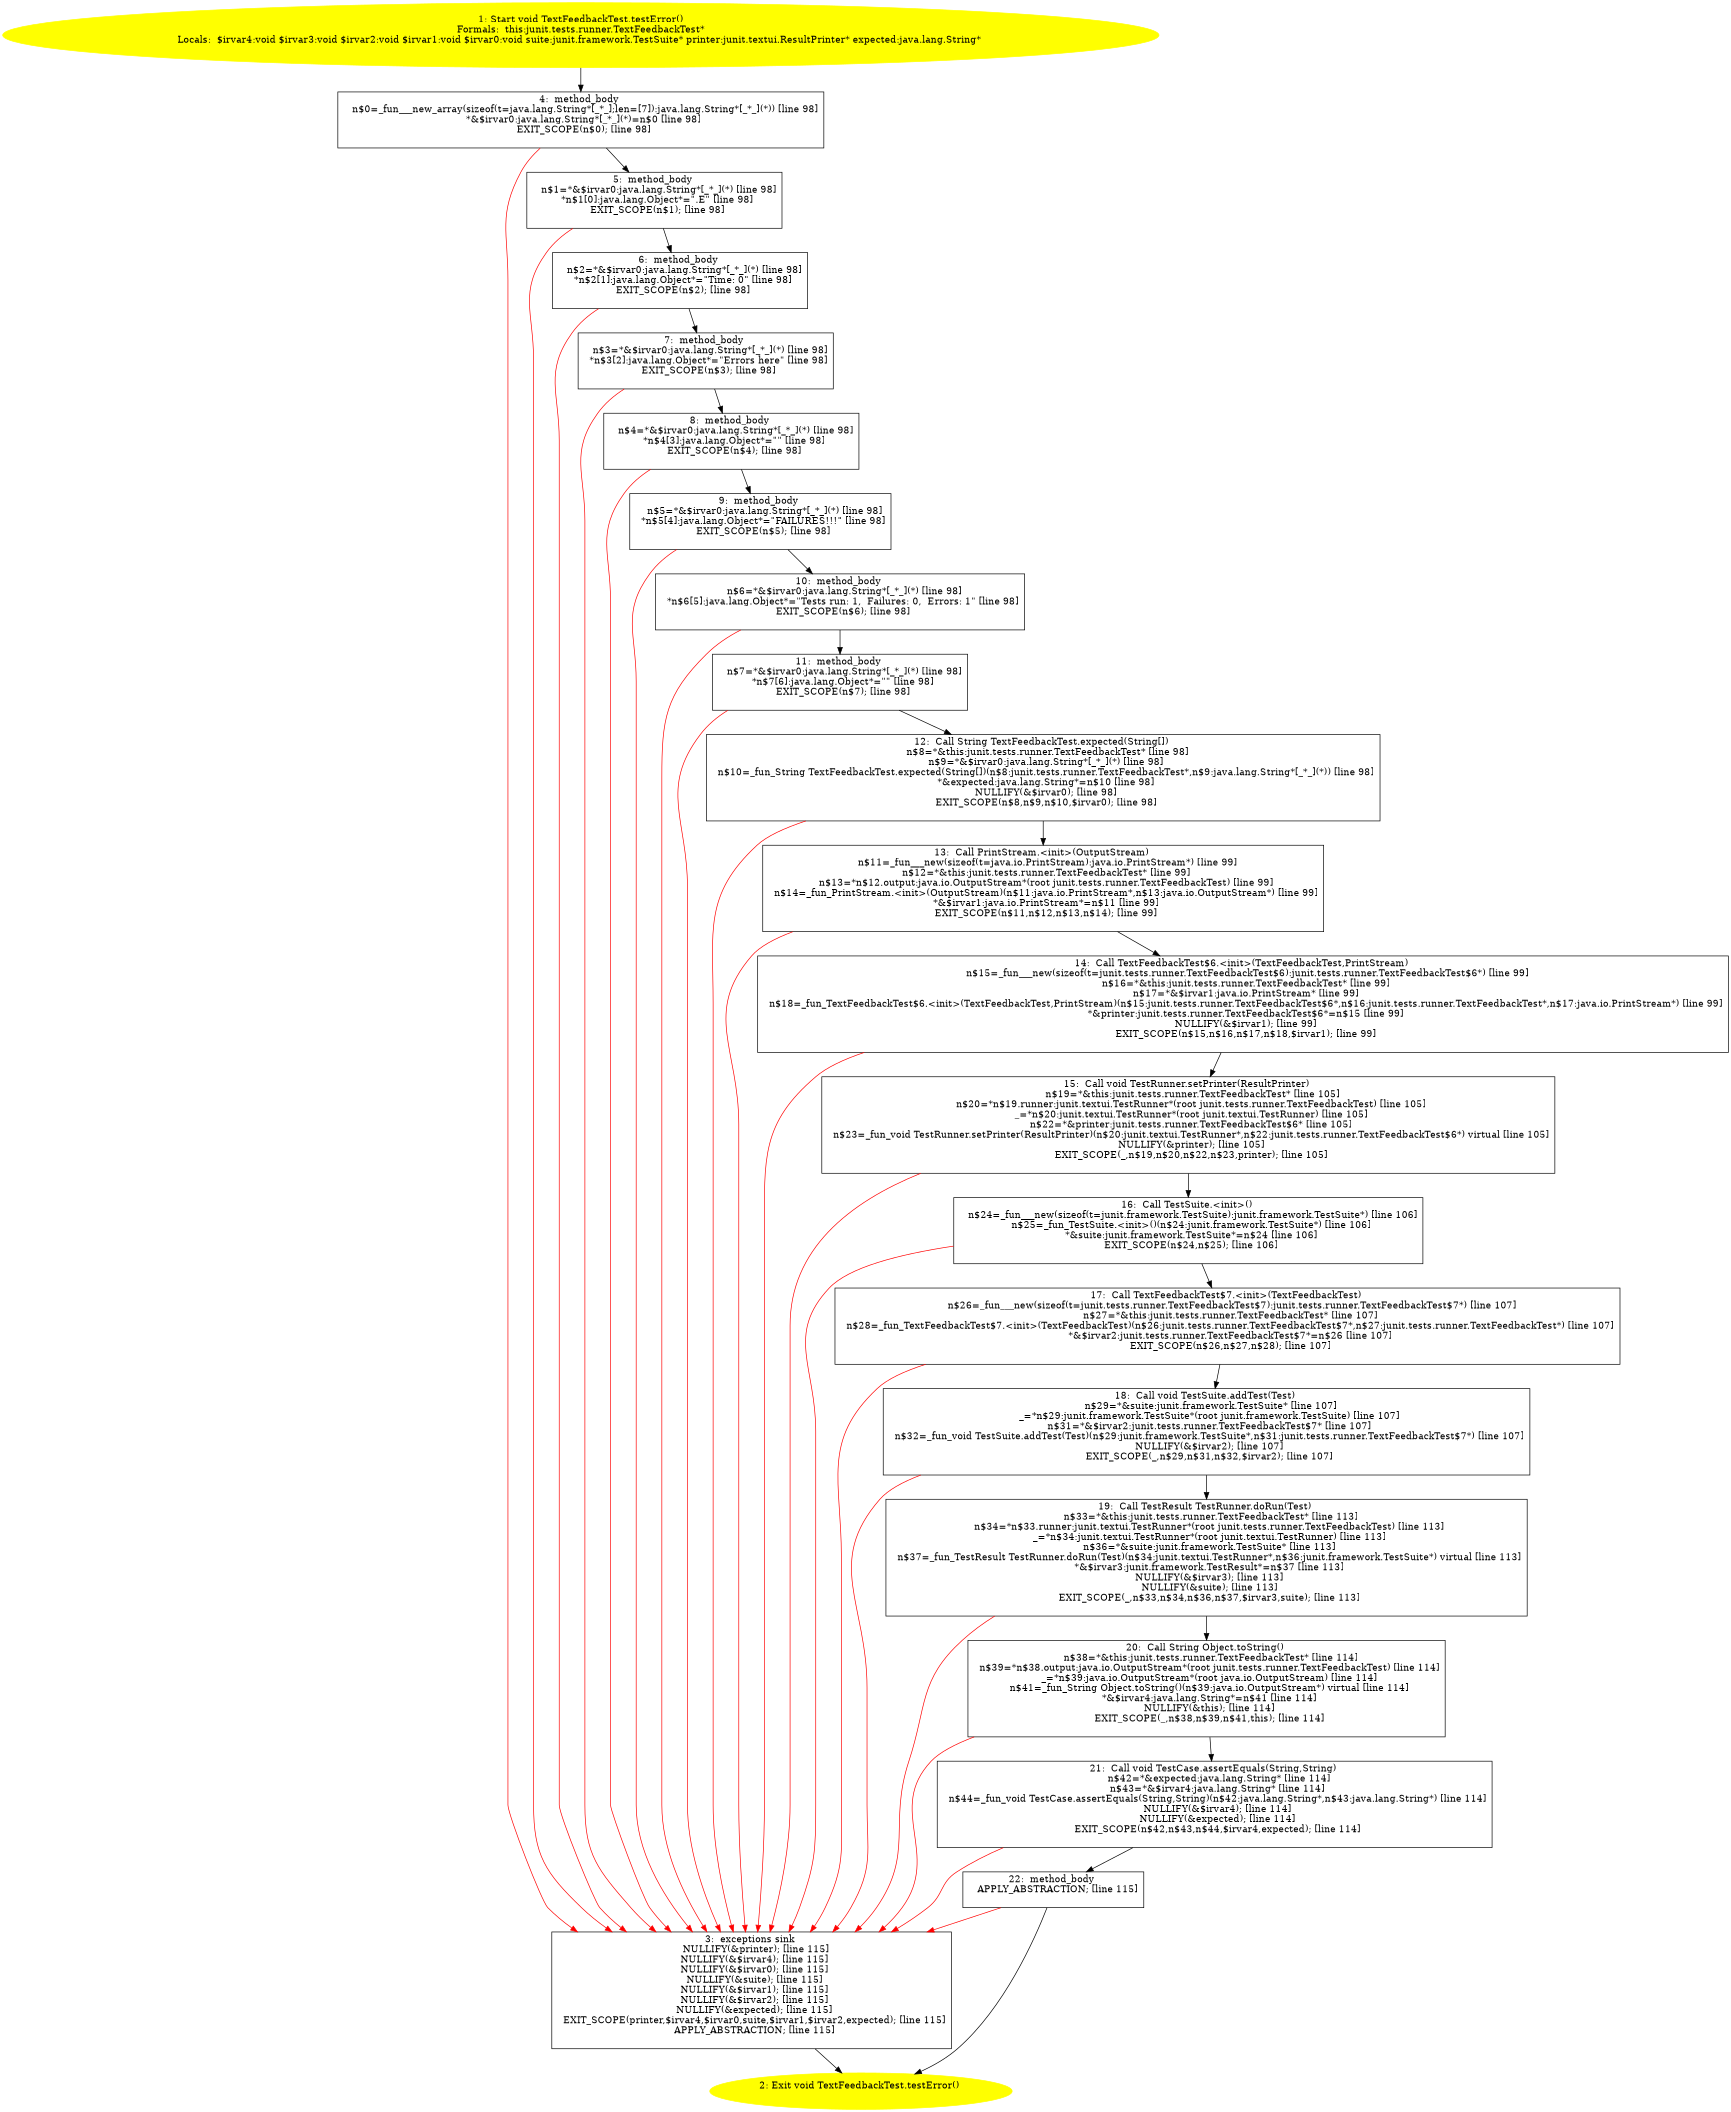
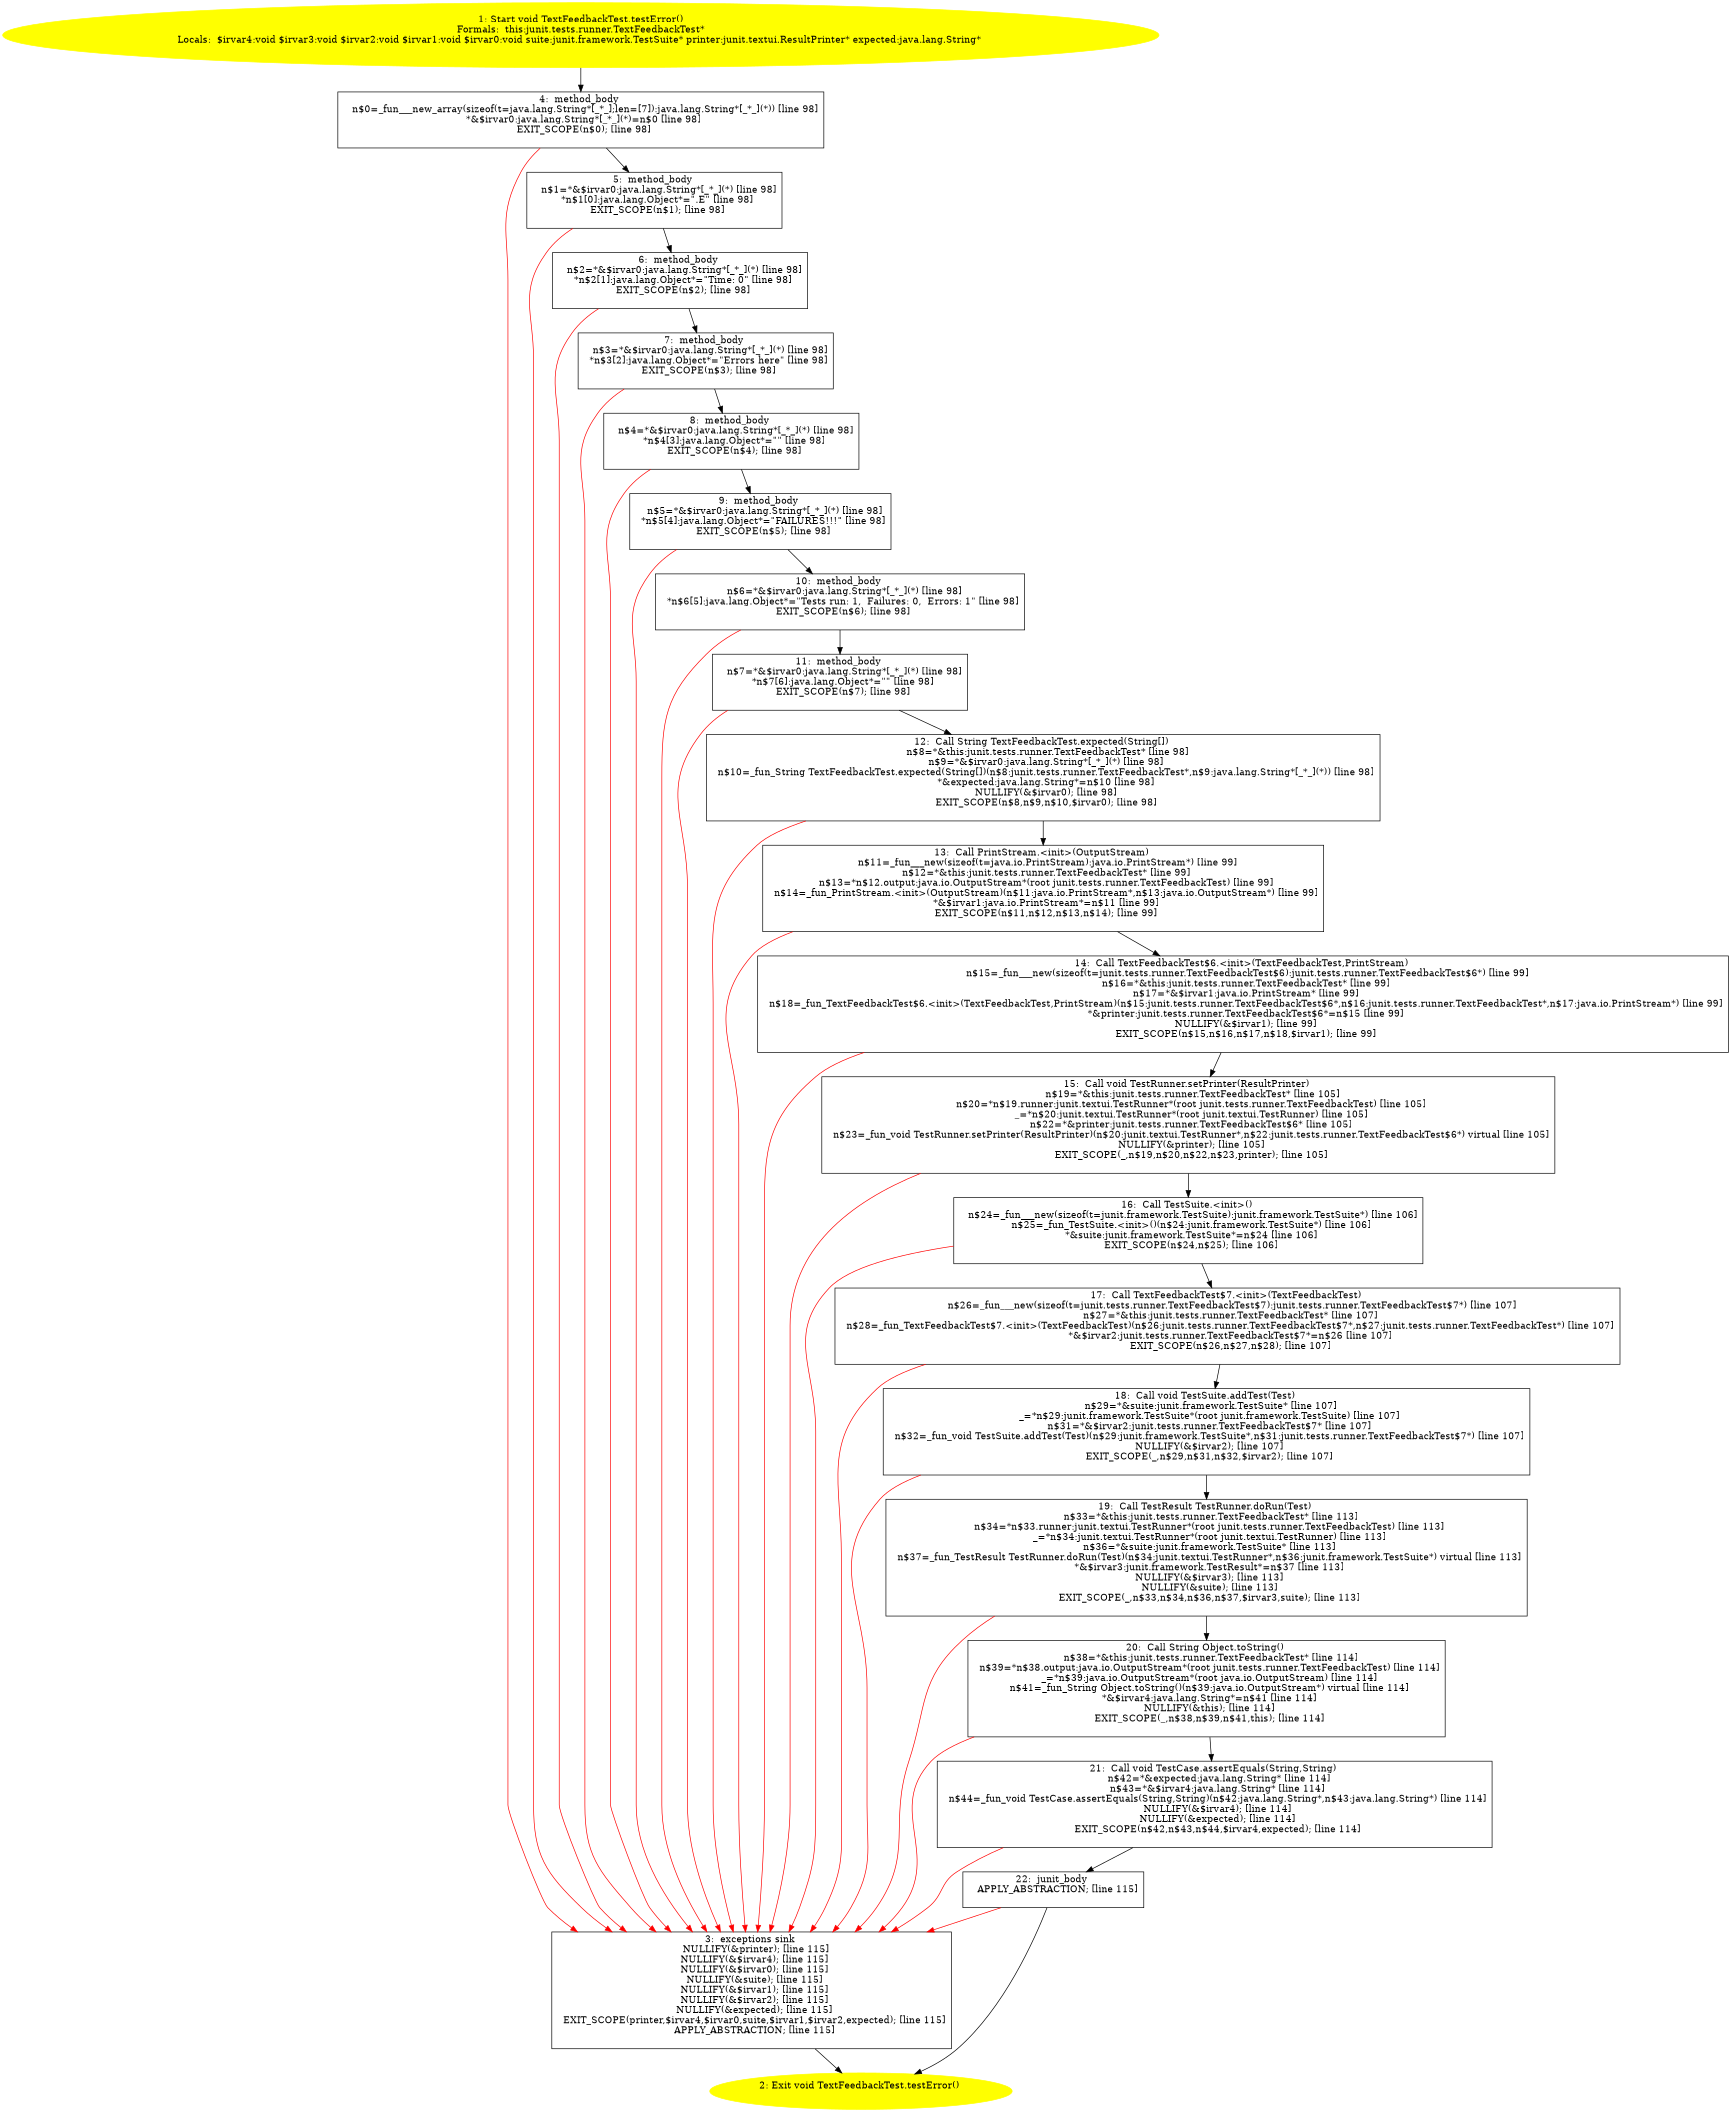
node "22:  method_body APPLY_ABSTRACTION; [line 115]": label "22:  method_body APPLY_ABSTRACTION; [line 115]" -> "22:  junit_body APPLY_ABSTRACTION; [line 115]"
